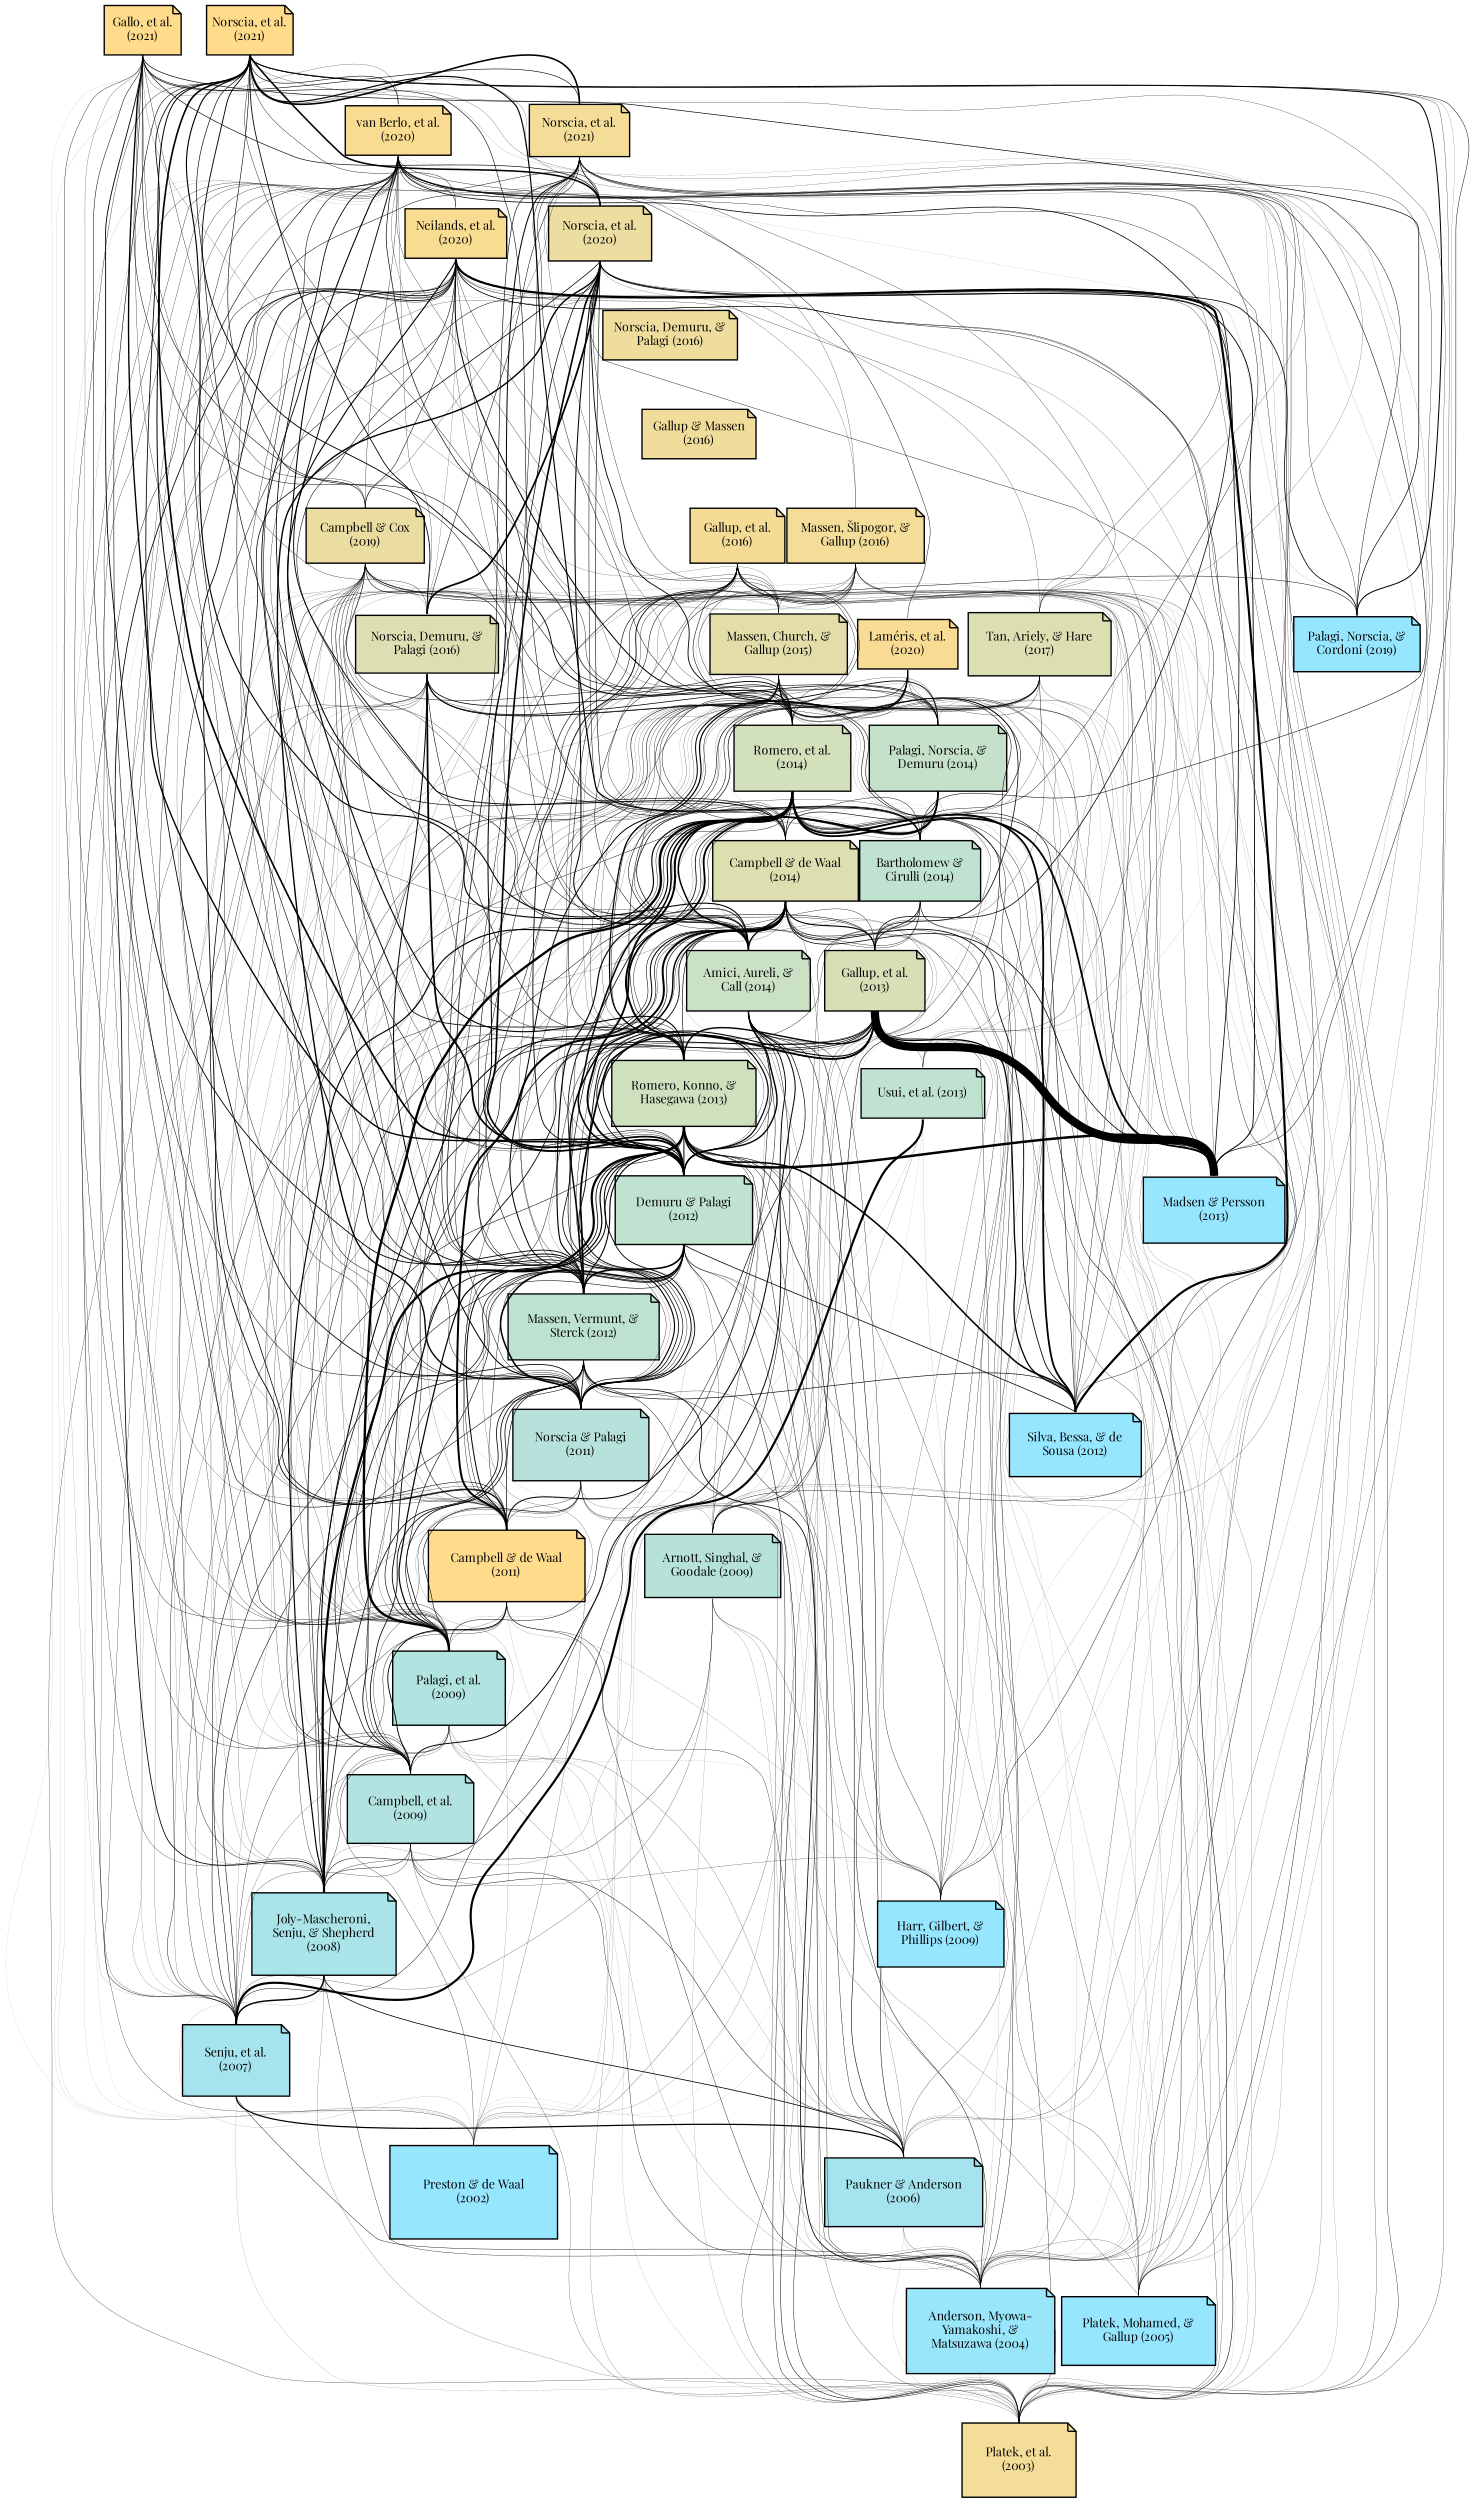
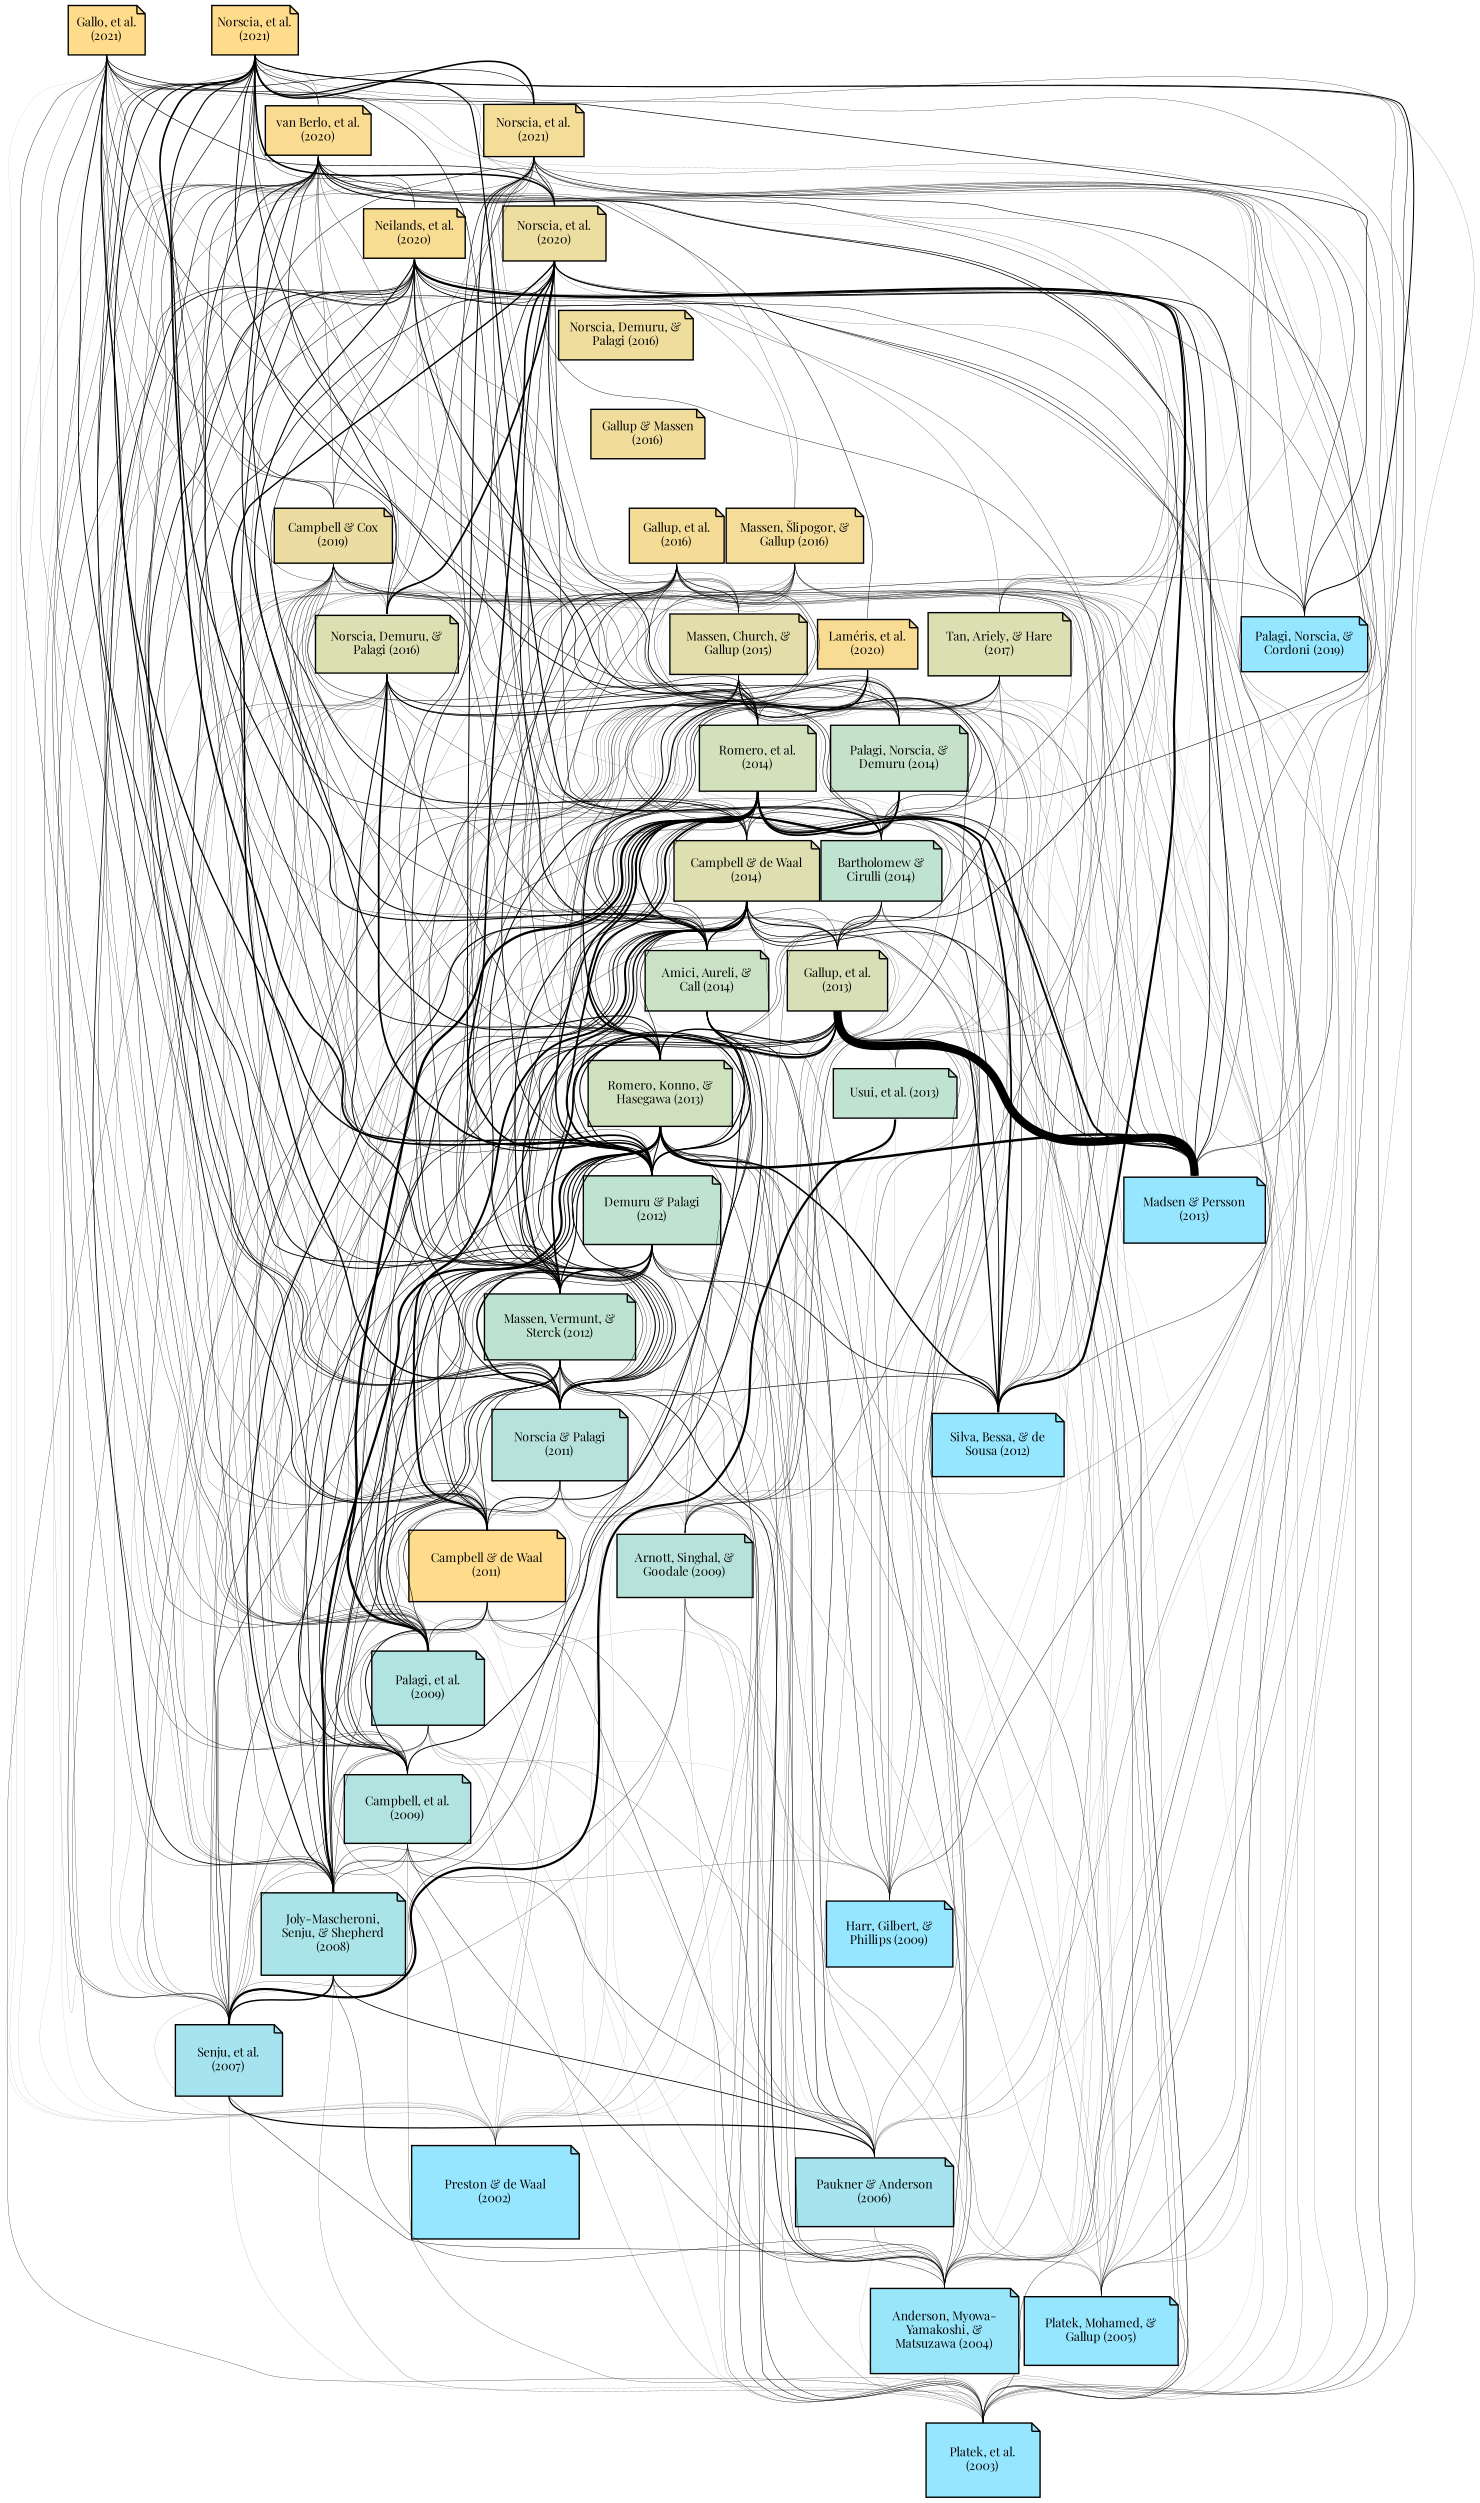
edge "Tan, Ariely, & Hare (2017)" -- "Massen, Vermunt, & Sterck (2012)": removed
node "Platek, et al. (2003)": fillcolor #f3dd98 -> #96e6ff
